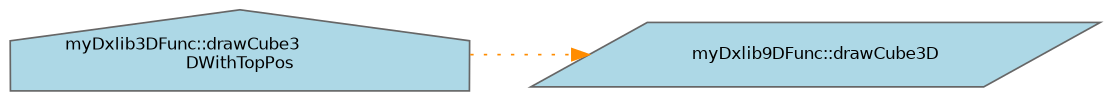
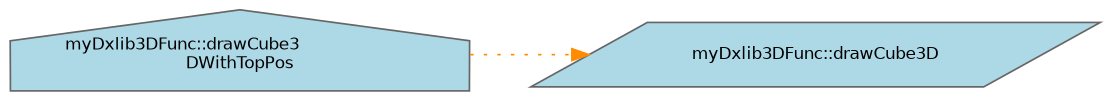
node "myDxlib9DFunc::drawCube3D": label "myDxlib9DFunc::drawCube3D" -> "myDxlib3DFunc::drawCube3D"
